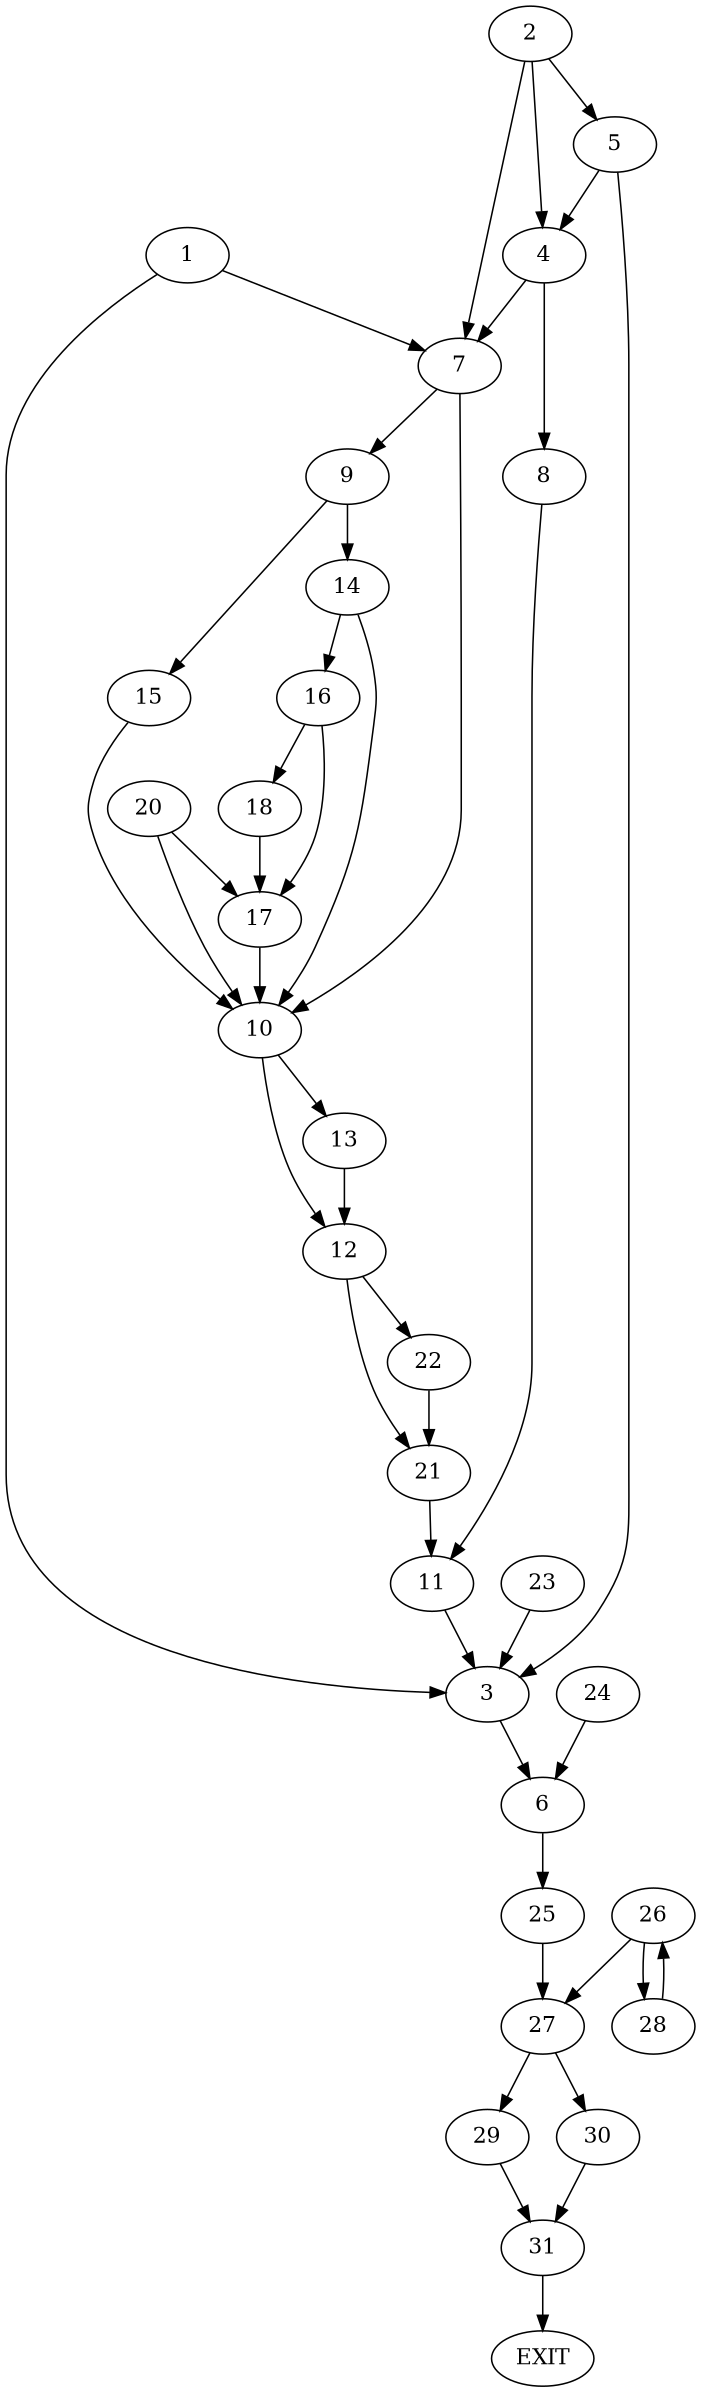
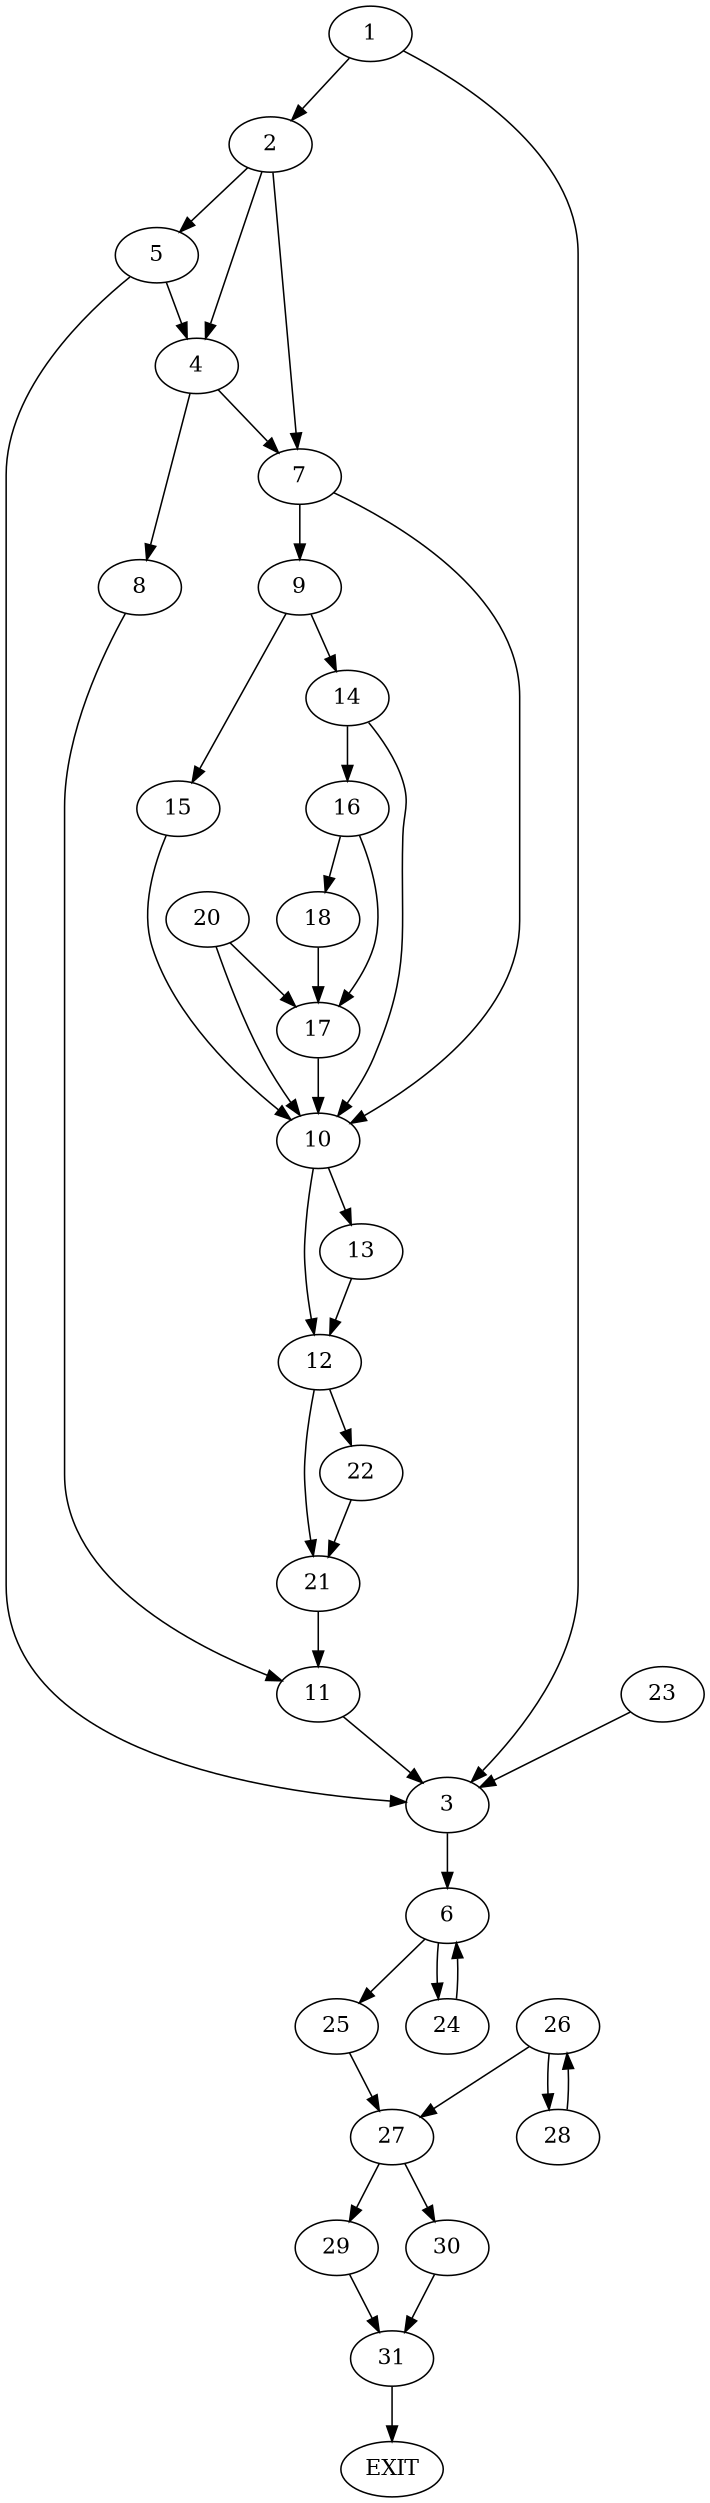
edge "1" -> "7": now "1" -> "2"
edge "6" -> "24": added
